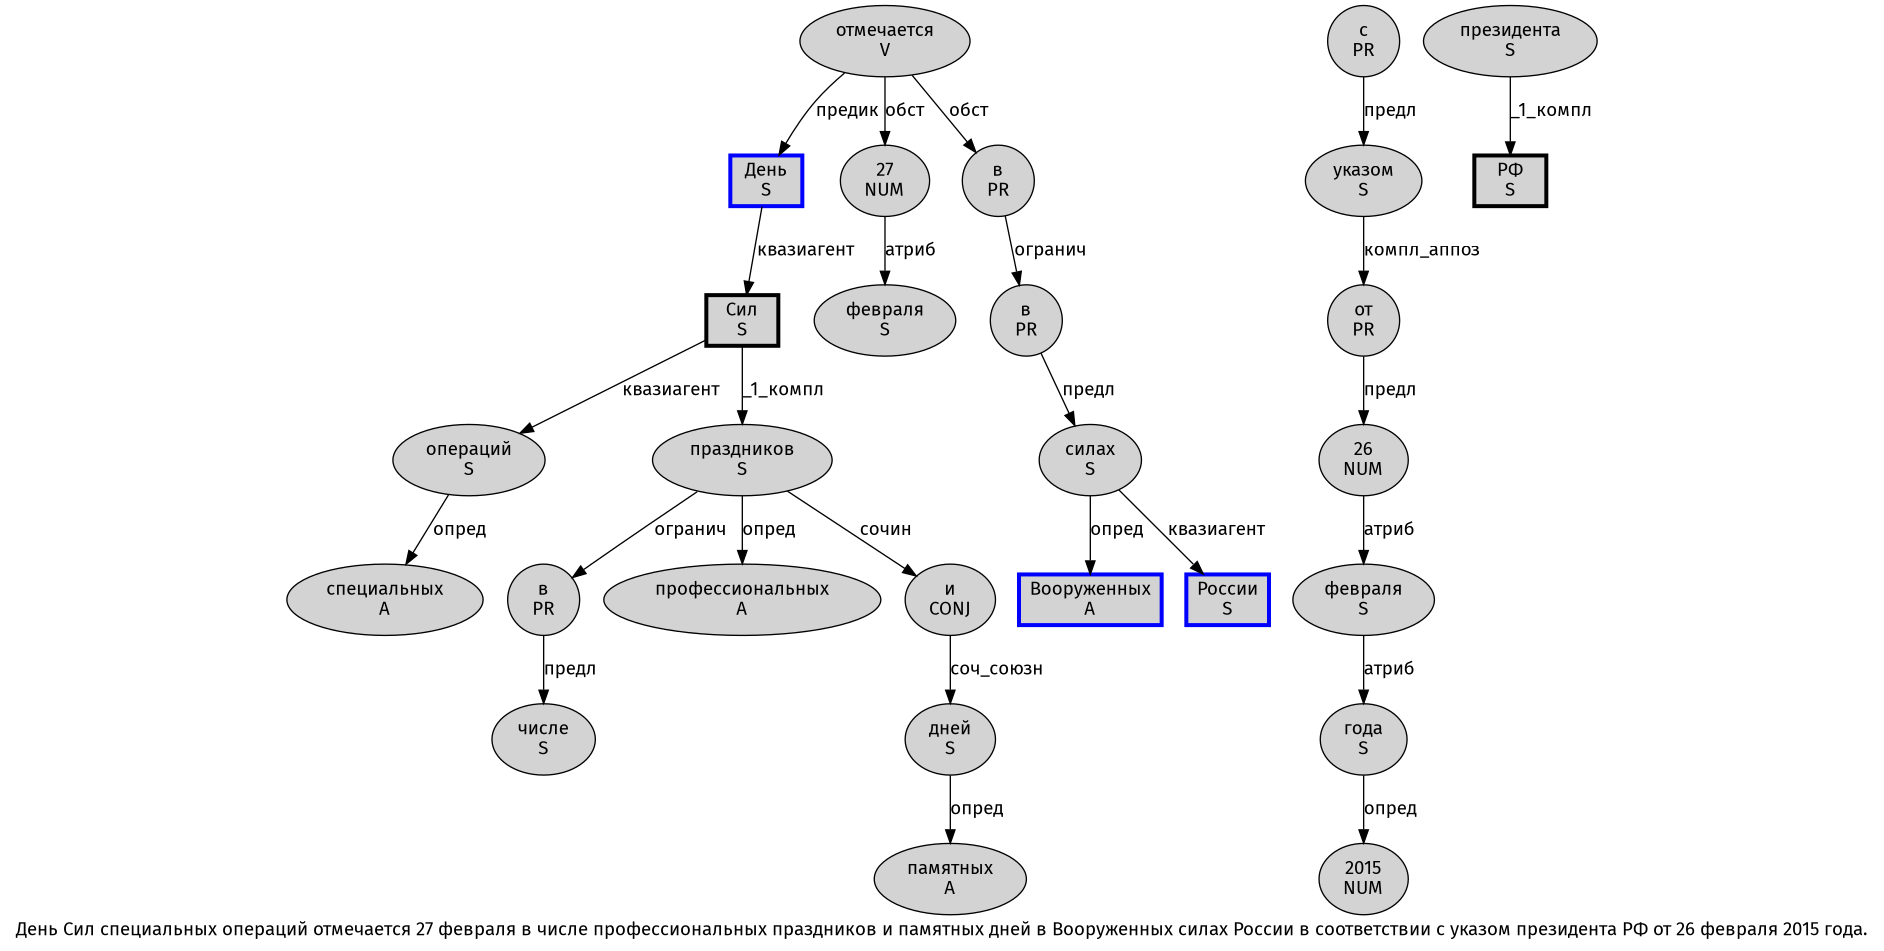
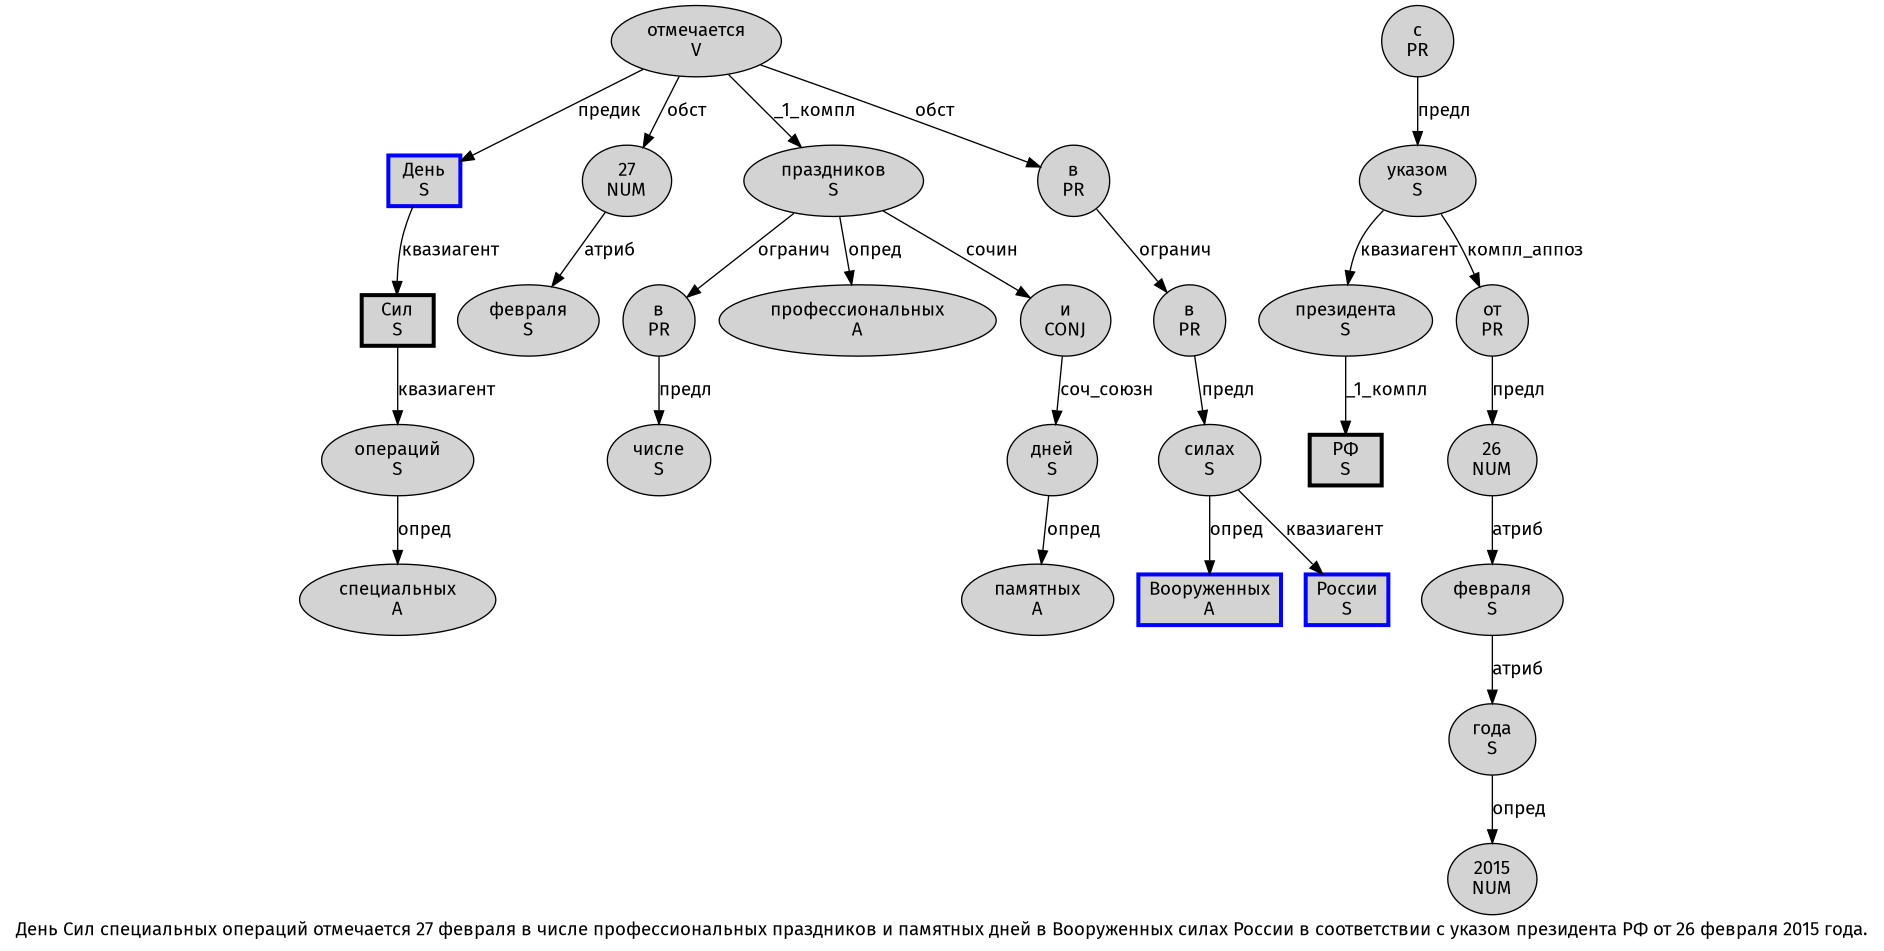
edge "указом S" -> "президента S": added, label "квазиагент"
edge "Сил S" -> "праздников S": now "отмечается V" -> "праздников S"
